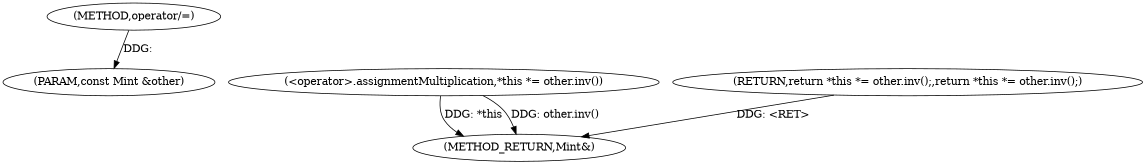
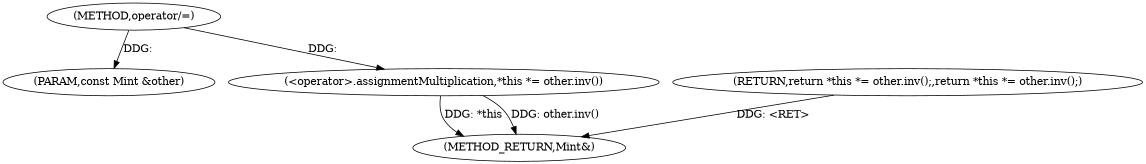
edge "(METHOD,operator/=)" -> "(<operator>.assignmentMultiplication,*this *= other.inv())": added, label "DDG:"
